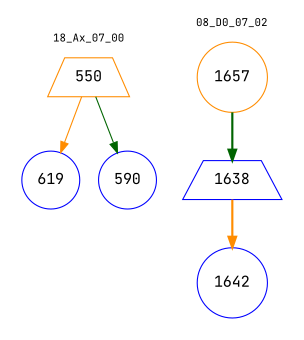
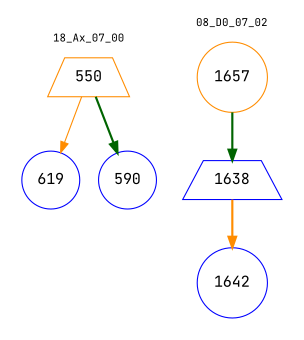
edge "550" -> "590": style solid -> bold
